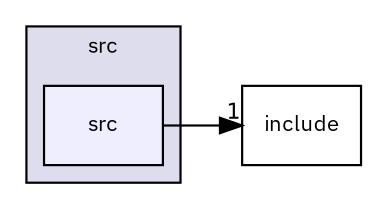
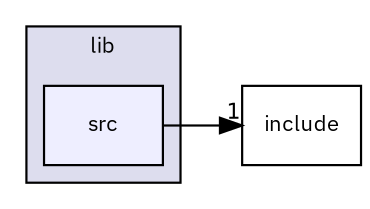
cluster "src": label "src" -> "lib"
